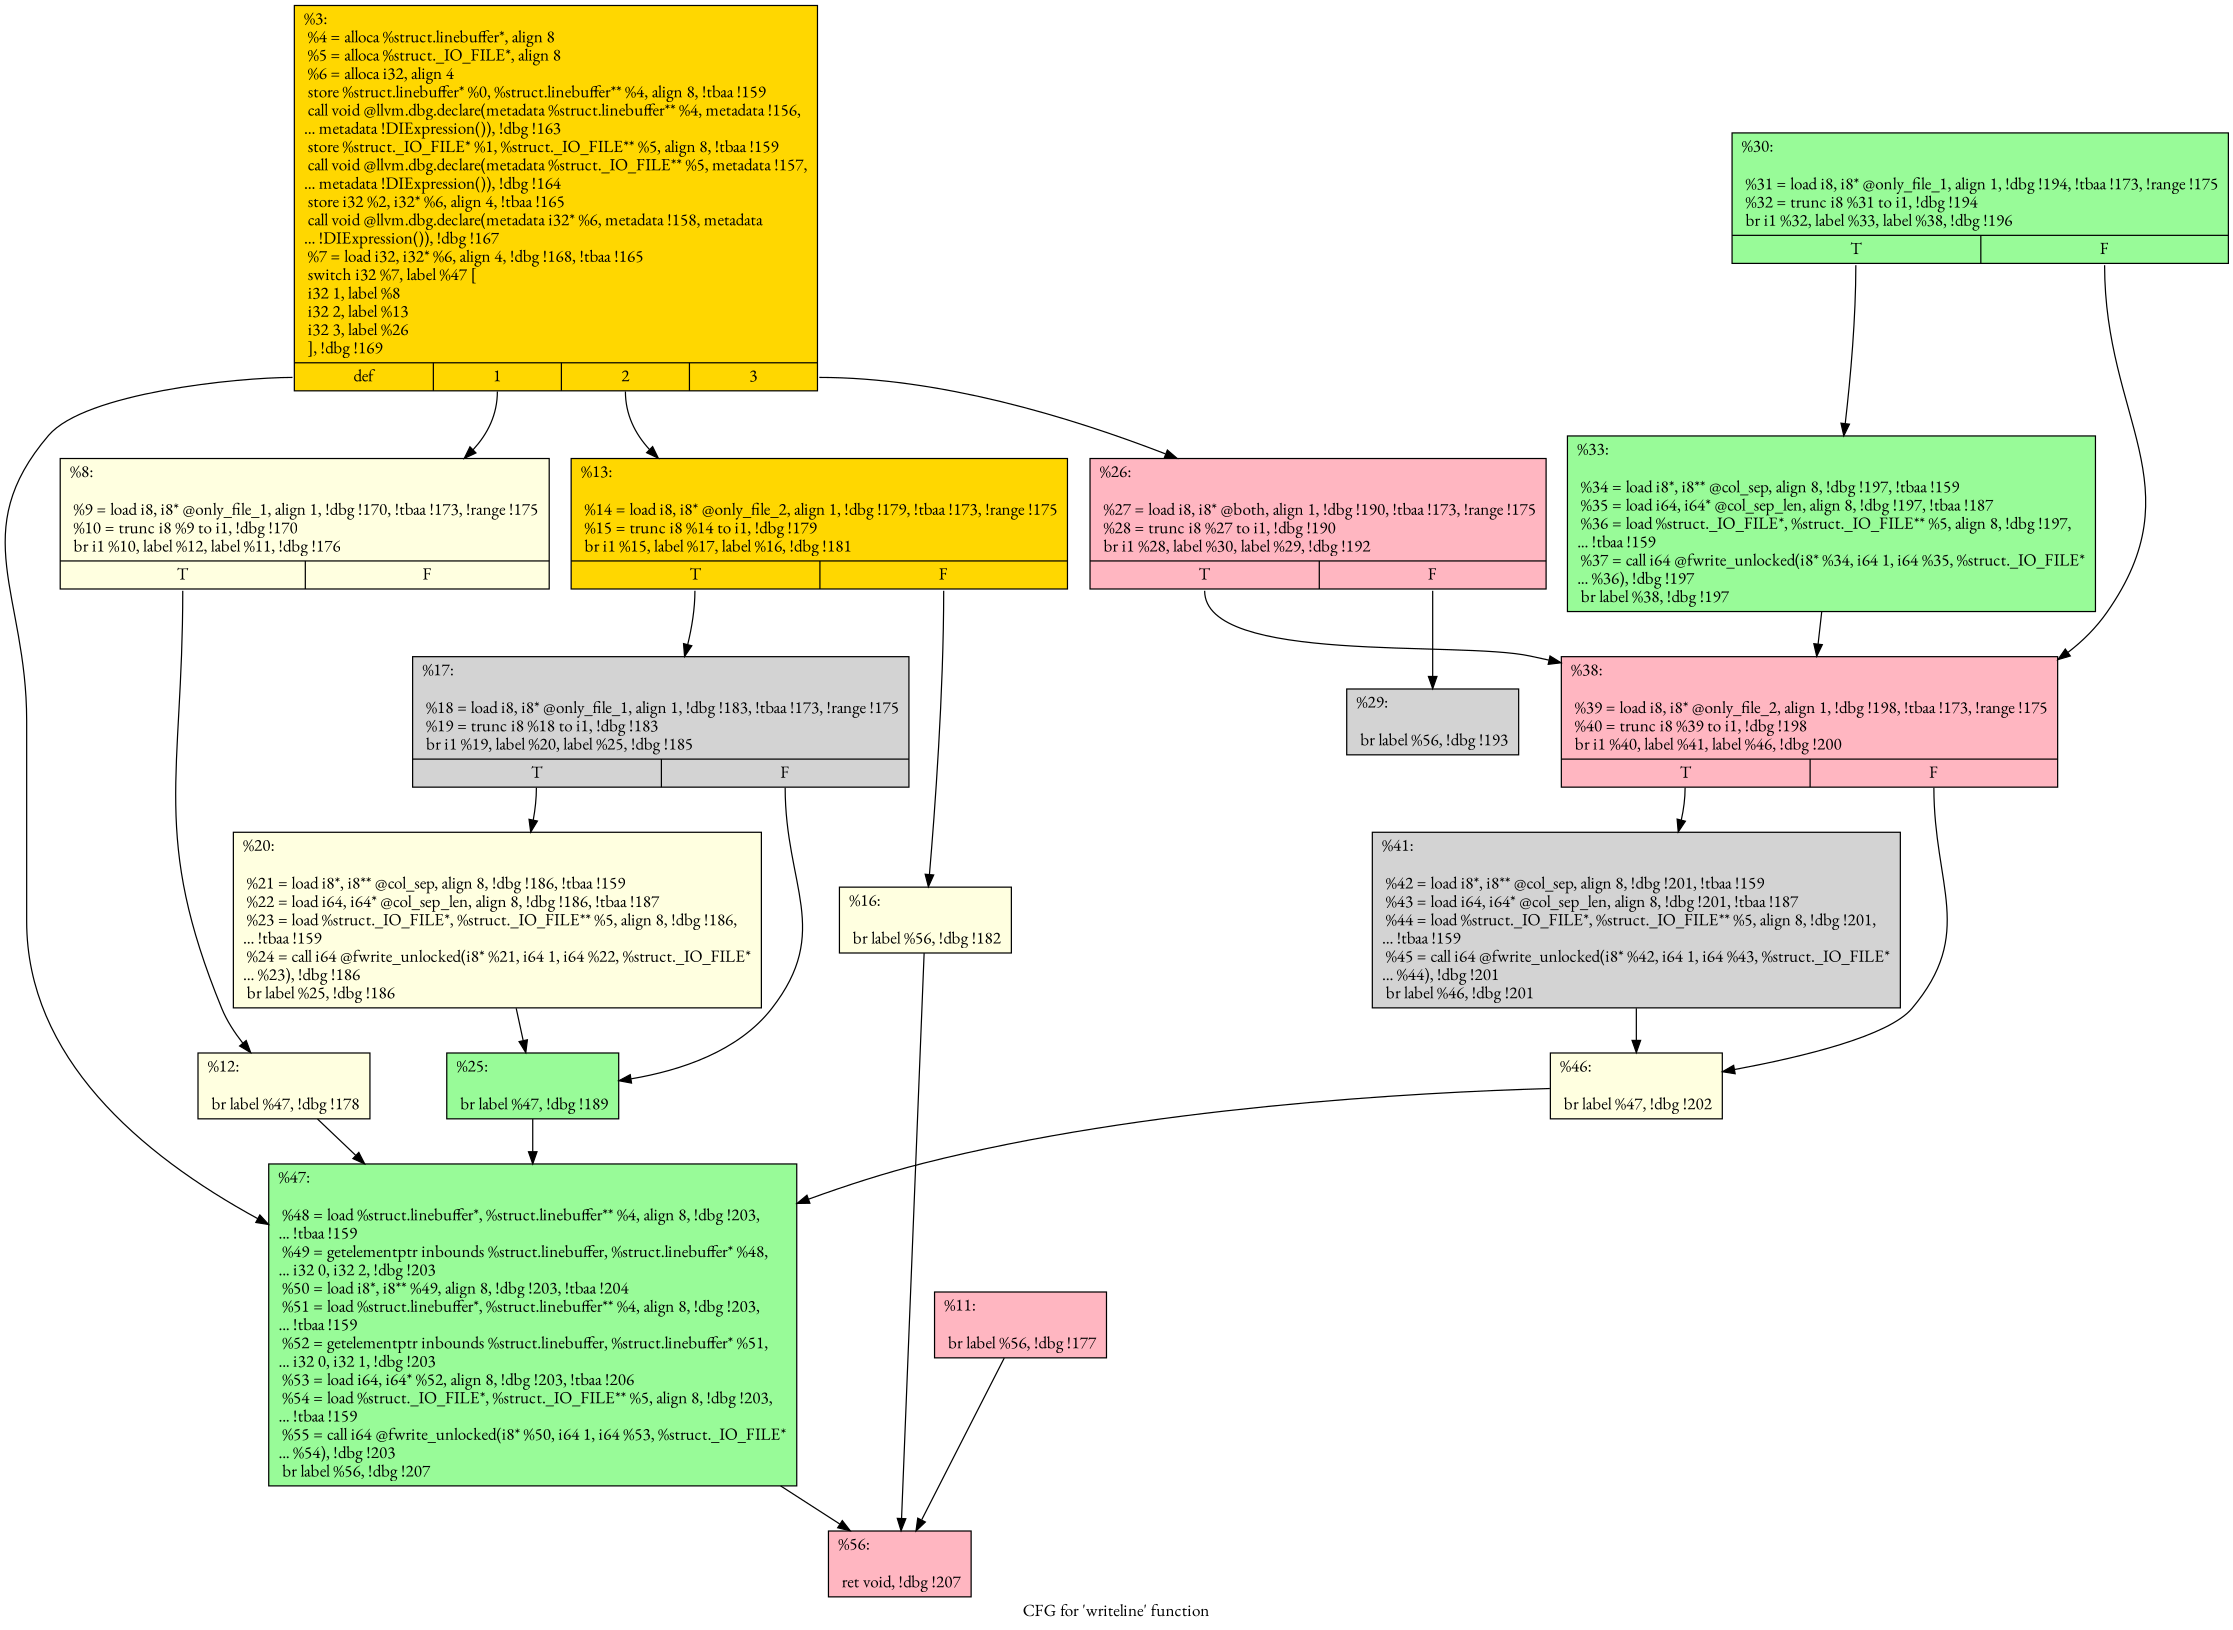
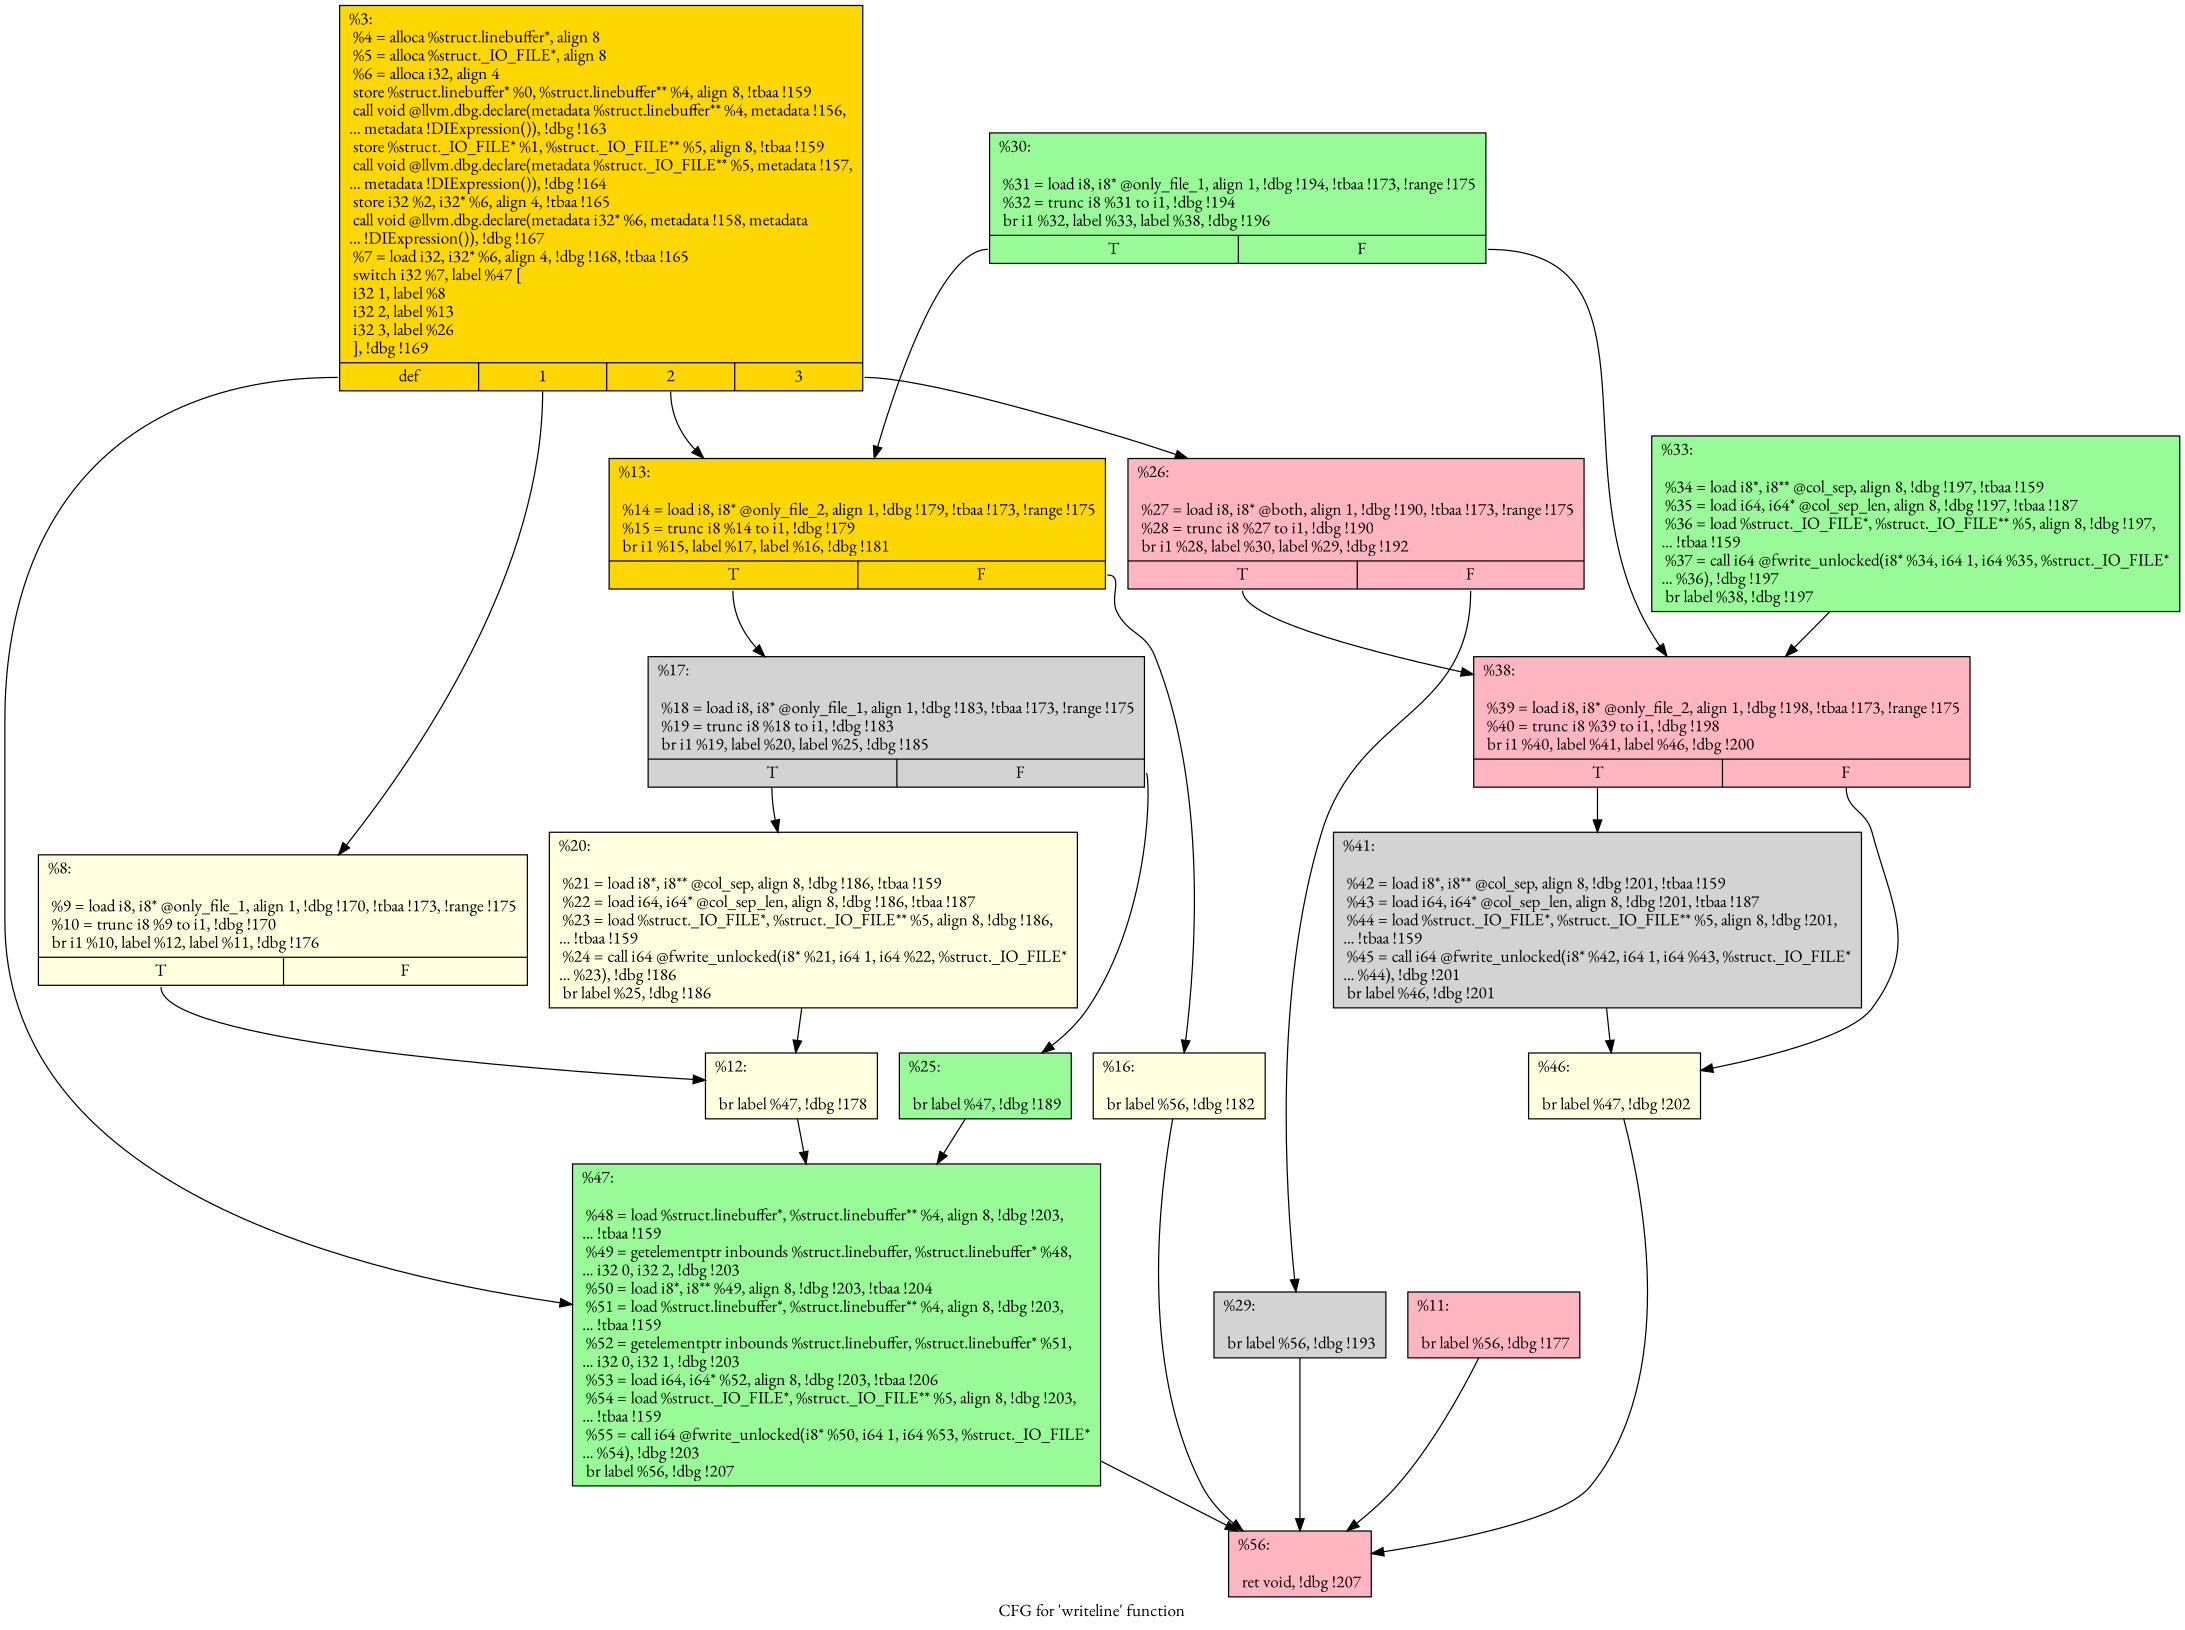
edge "%30:" -> "%33:": now "%30:" -> "%13:"
edge "%20:" -> "%25:": now "%20:" -> "%12:"
edge "%46:" -> "%47:": now "%46:" -> "%56:"
edge "%29:" -> "%56:": added
